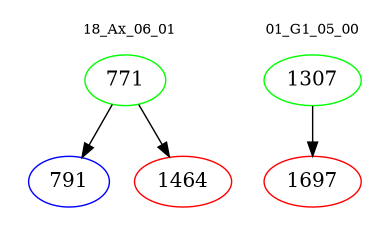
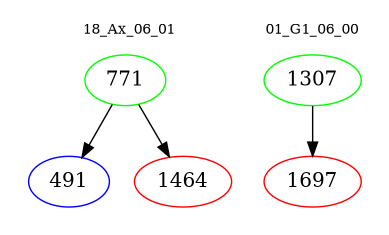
cluster "01_G1_05_00": label "01_G1_05_00" -> "01_G1_06_00"
node "791": label "791" -> "491"
